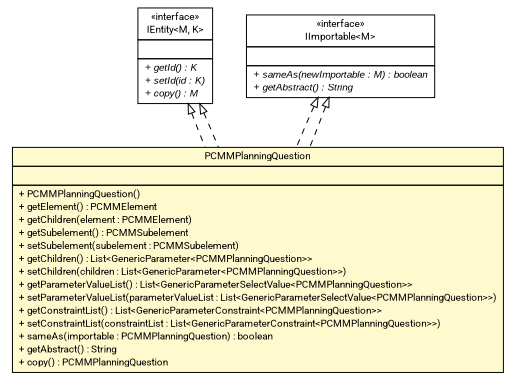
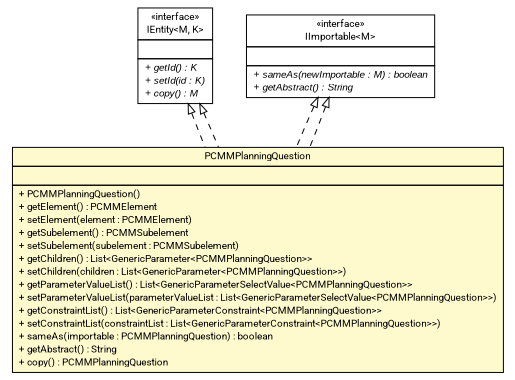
node "PCMMPlanningQuestion": text "+ getChildren(element : PCMMElement)" -> "+ setElement(element : PCMMElement)"
